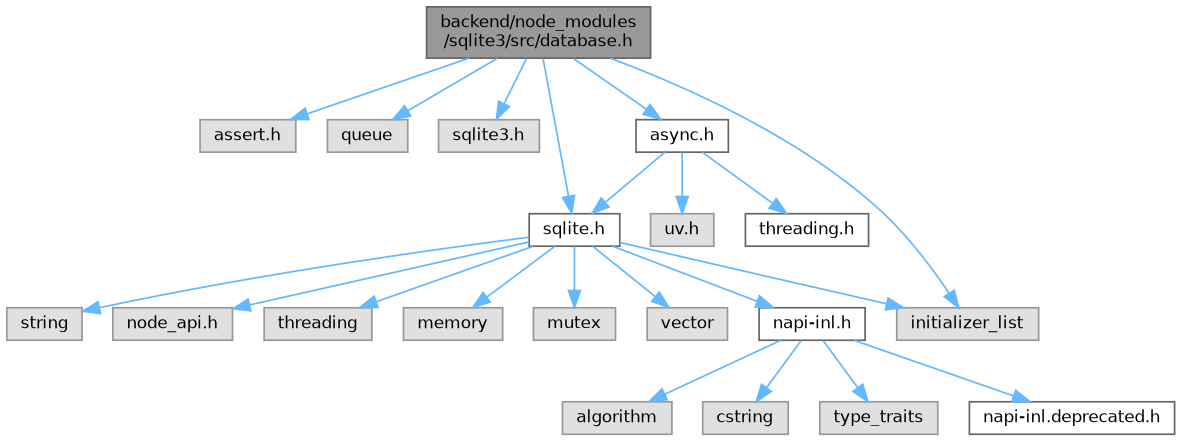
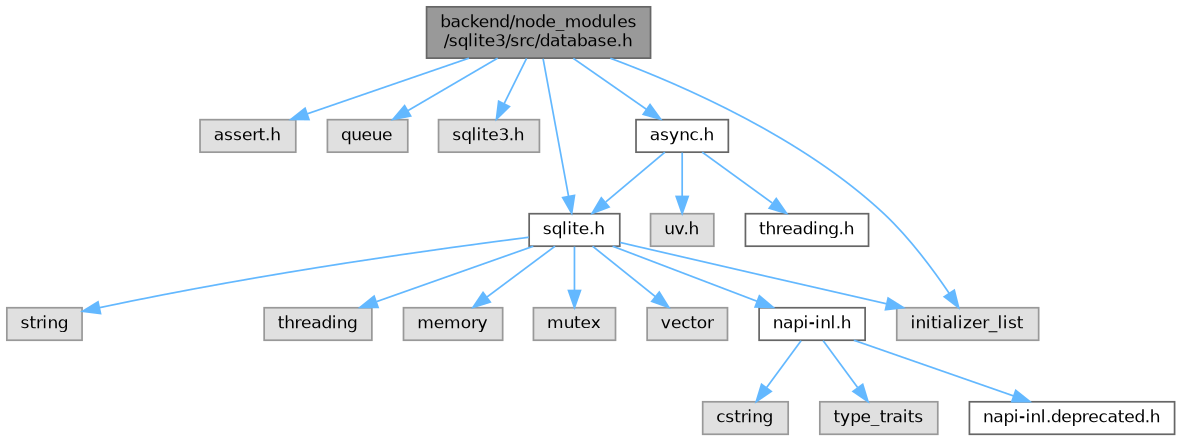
node "node_api.h": removed
node "algorithm": removed
